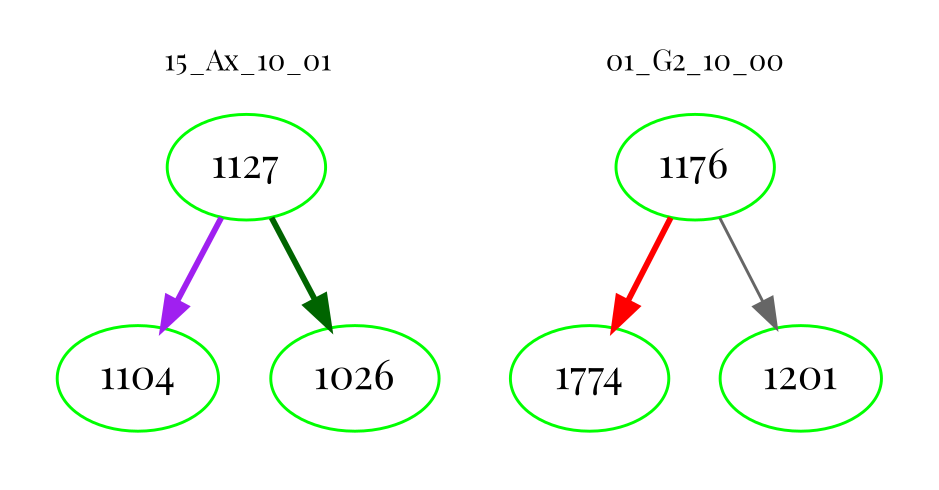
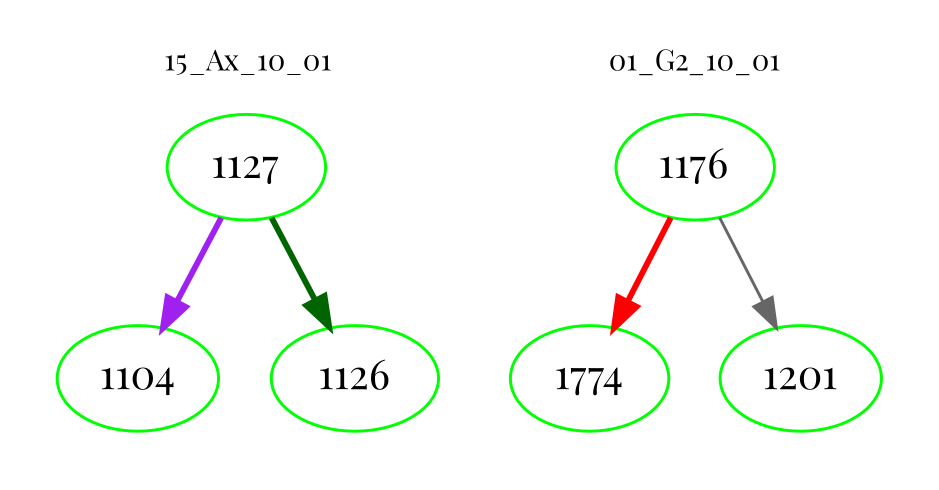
cluster "01_G2_10_00": label "01_G2_10_00" -> "01_G2_10_01"
node "1026": label "1026" -> "1126"
